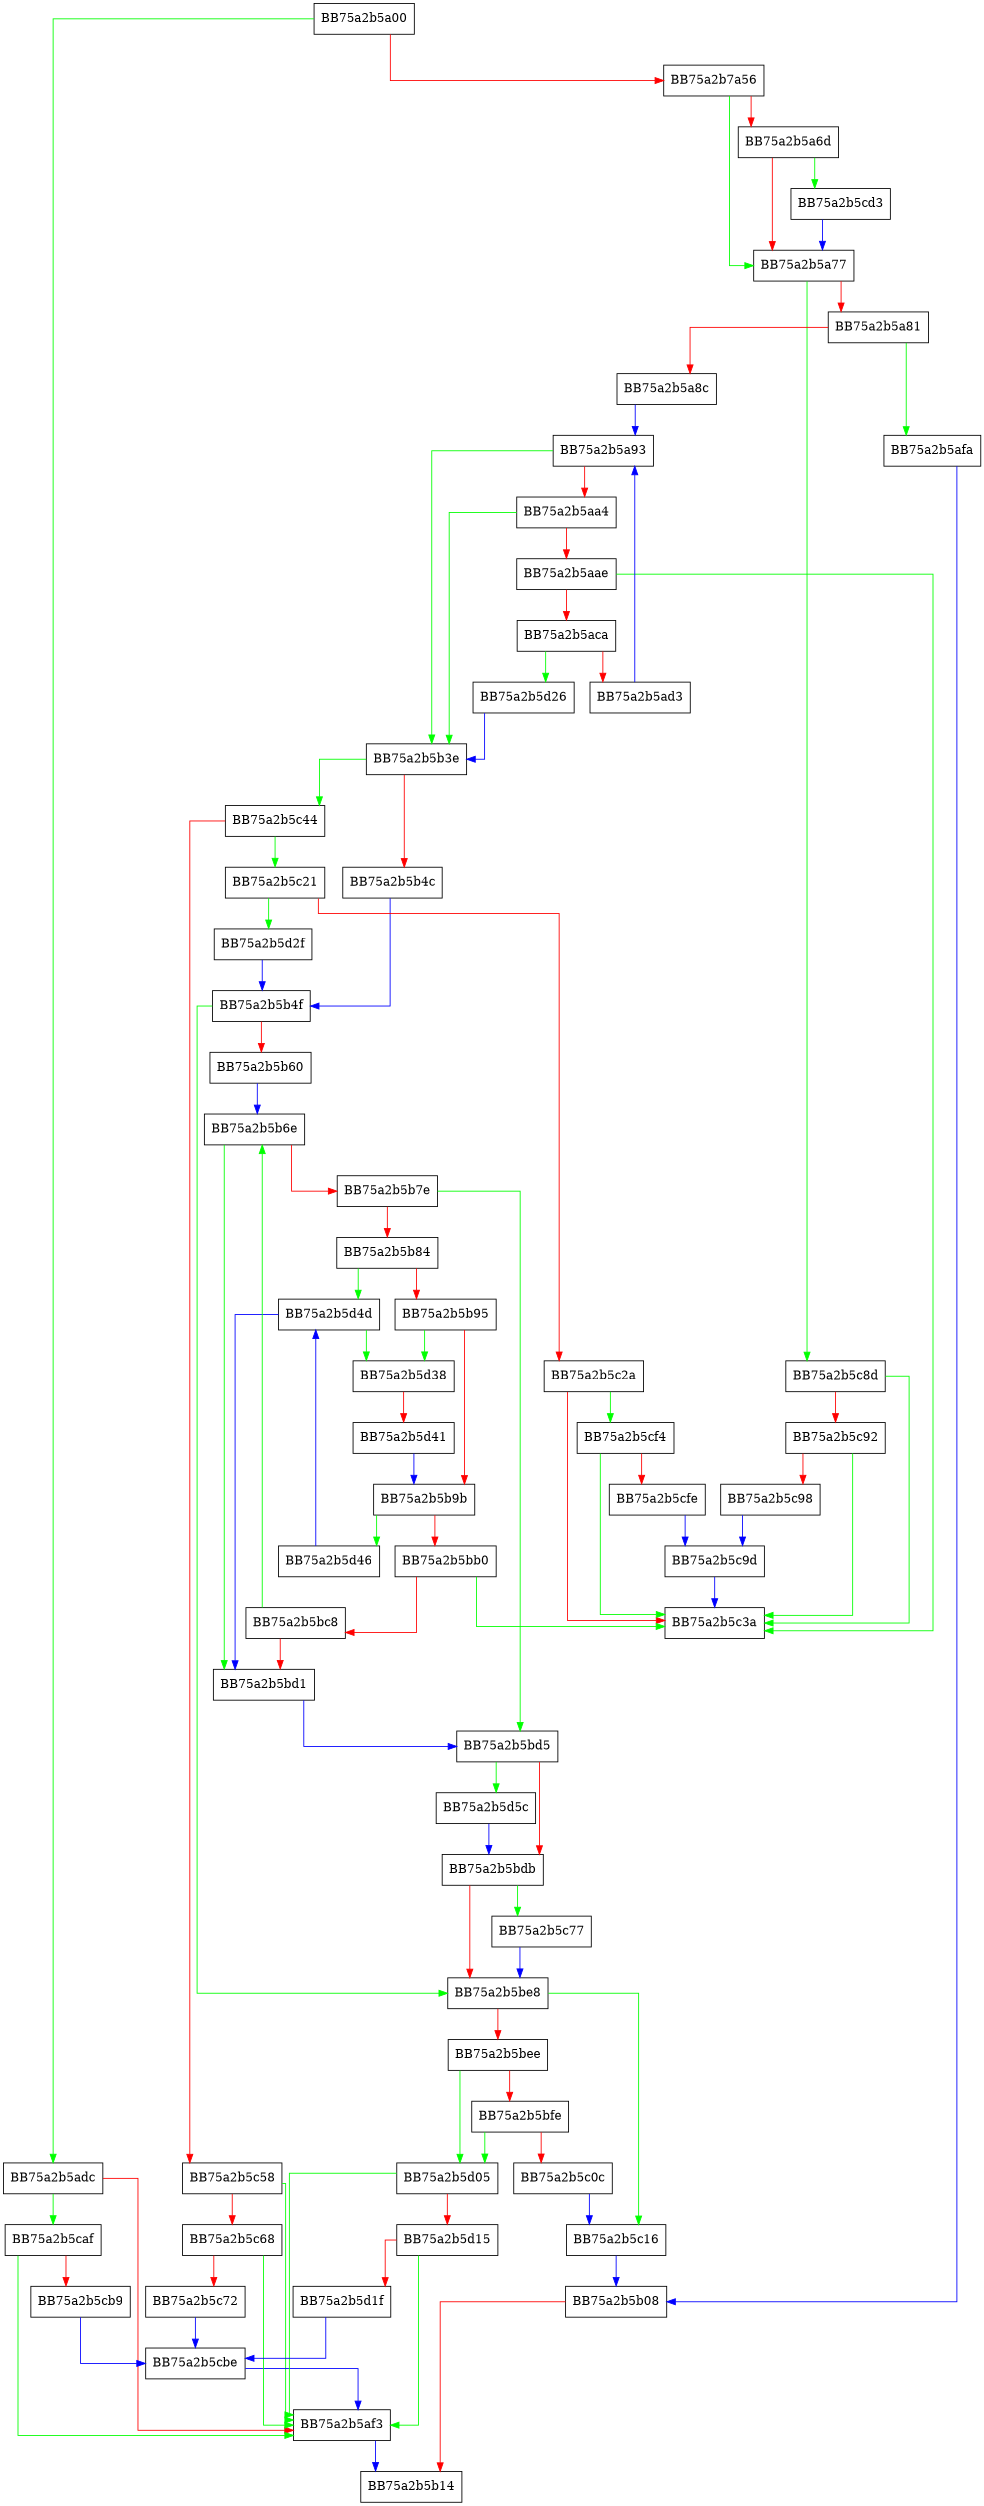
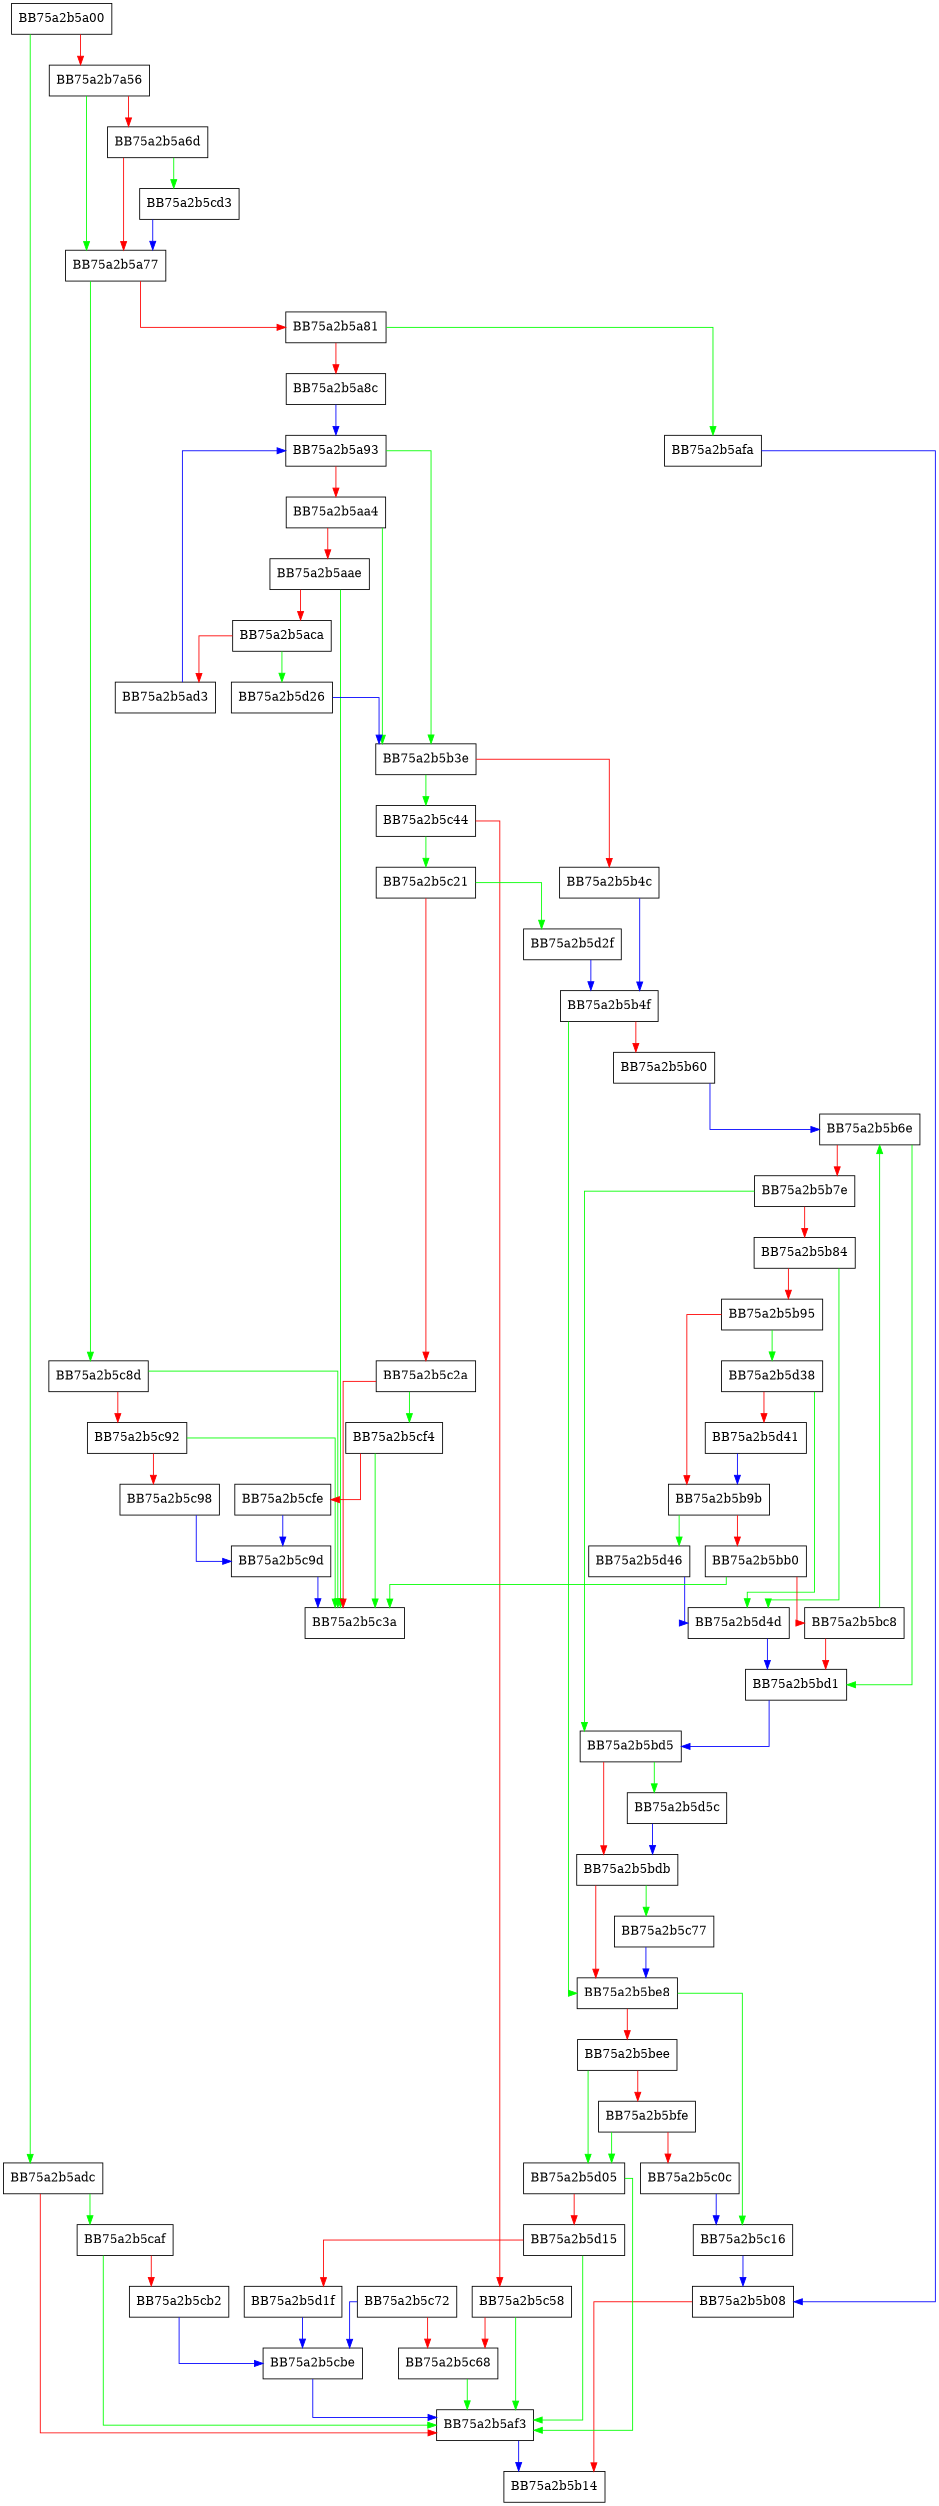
edge "BB75a2b5d4d" -> "BB75a2b5d38": reversed
edge "BB75a2b5c68" -> "BB75a2b5c72": reversed
node "BB75a2b5cb9": label "BB75a2b5cb9" -> "BB75a2b5cb2"
